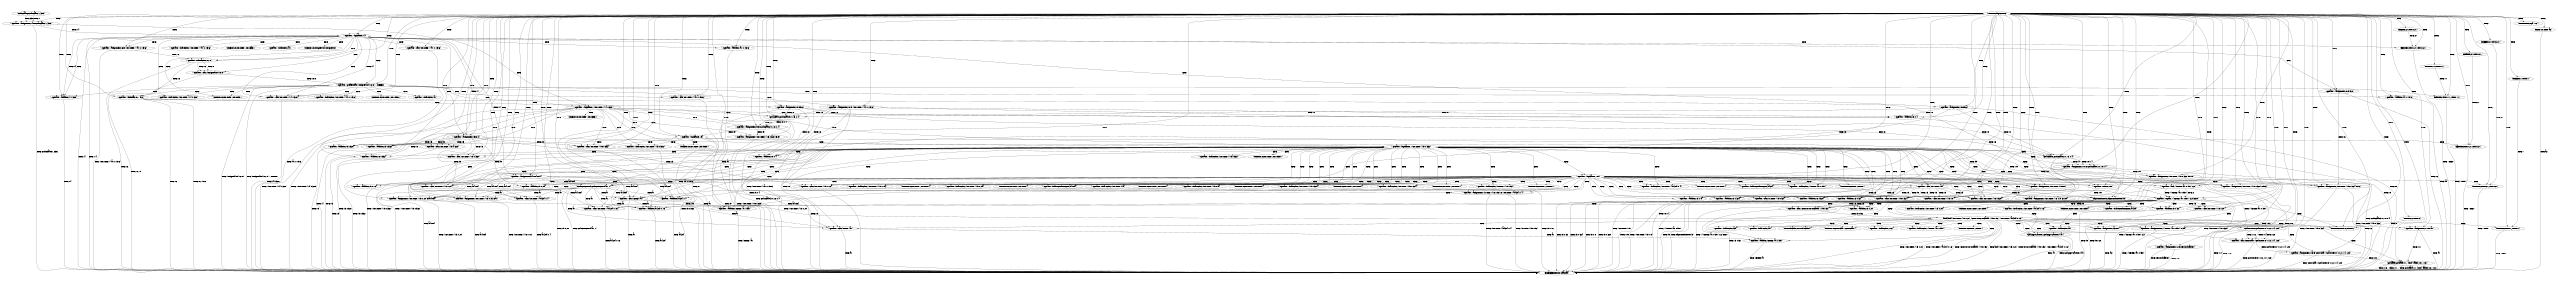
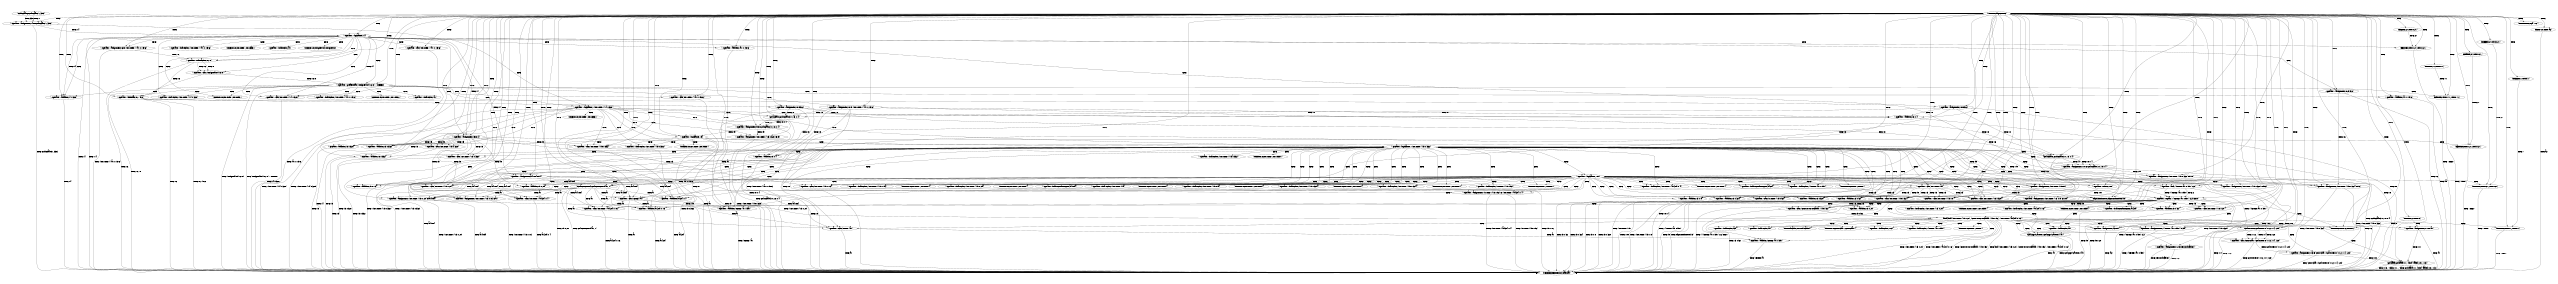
edge "(METHOD,tftp_connect)" -> "(<operator>.assignment,v11 = *a1)": now "(LITERAL,0,return 0;)" -> "(<operator>.assignment,v11 = *a1)"
edge "(<operator>.logicalNot,!*(_DWORD *)(v5 + 332))" -> "(<operator>.and,*((_BYTE *)a1 + 591) & 2)": added, label "CDG:"
edge "(<operator>.assignment,v5 = v4)" -> "(<operator>.addition,v5 + 16)": added, label "DDG: v5"
node "(BYTE_RETURN,int __fastcall)": label "(BYTE_RETURN,int __fastcall)" -> "(METHOD_RETURN,int __fastcall)"
